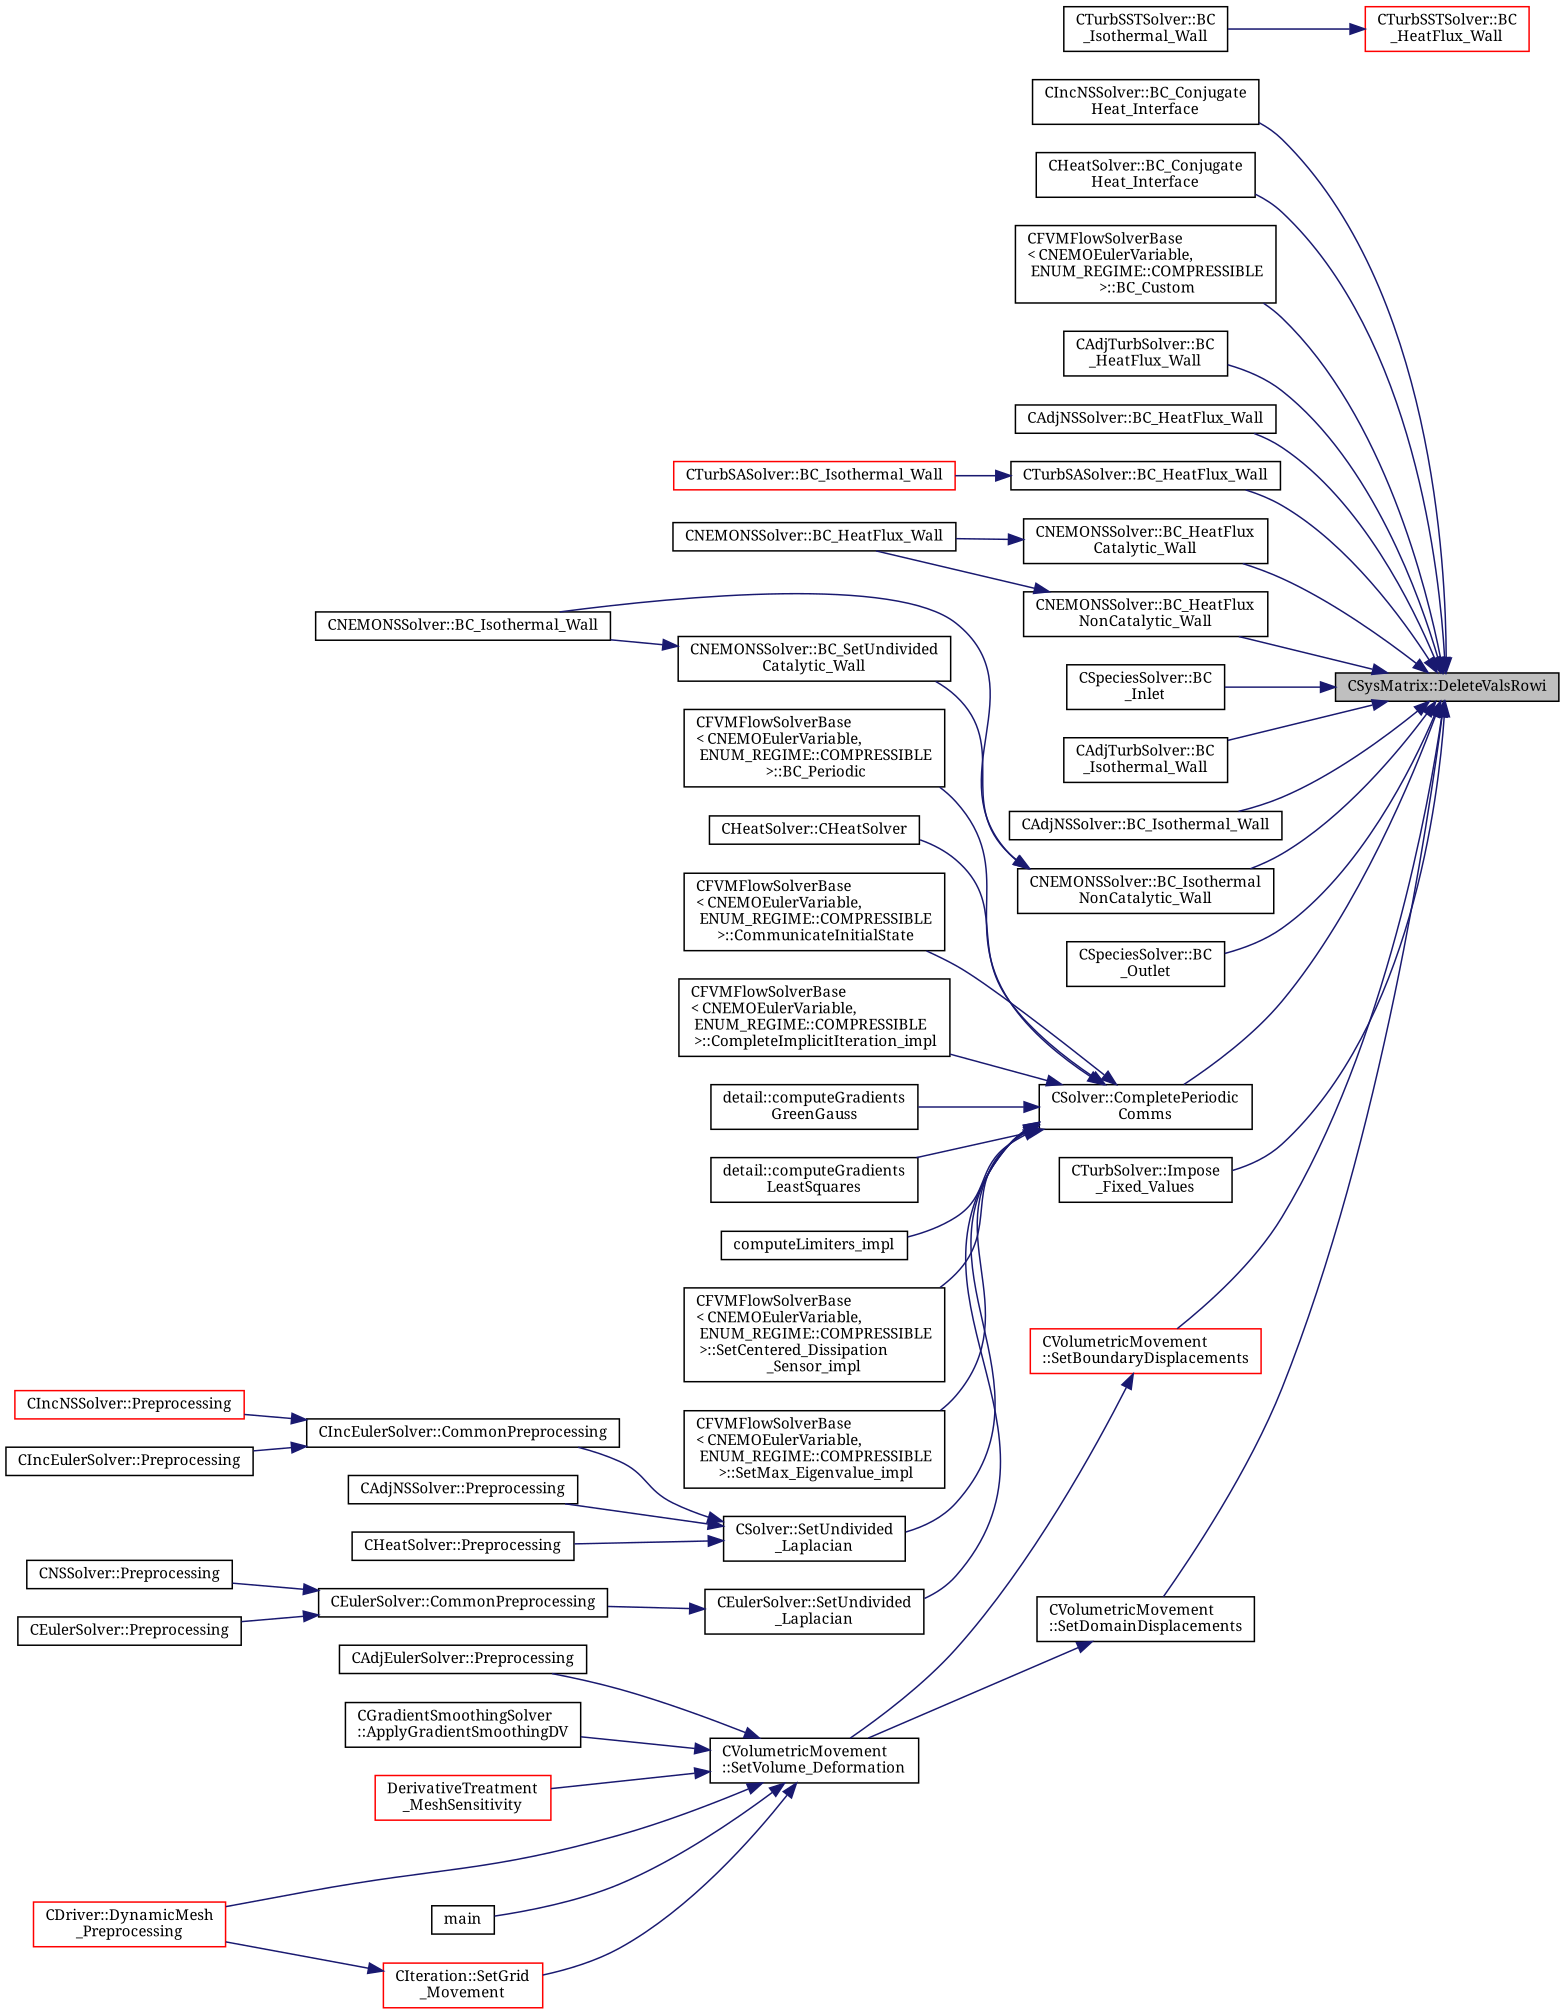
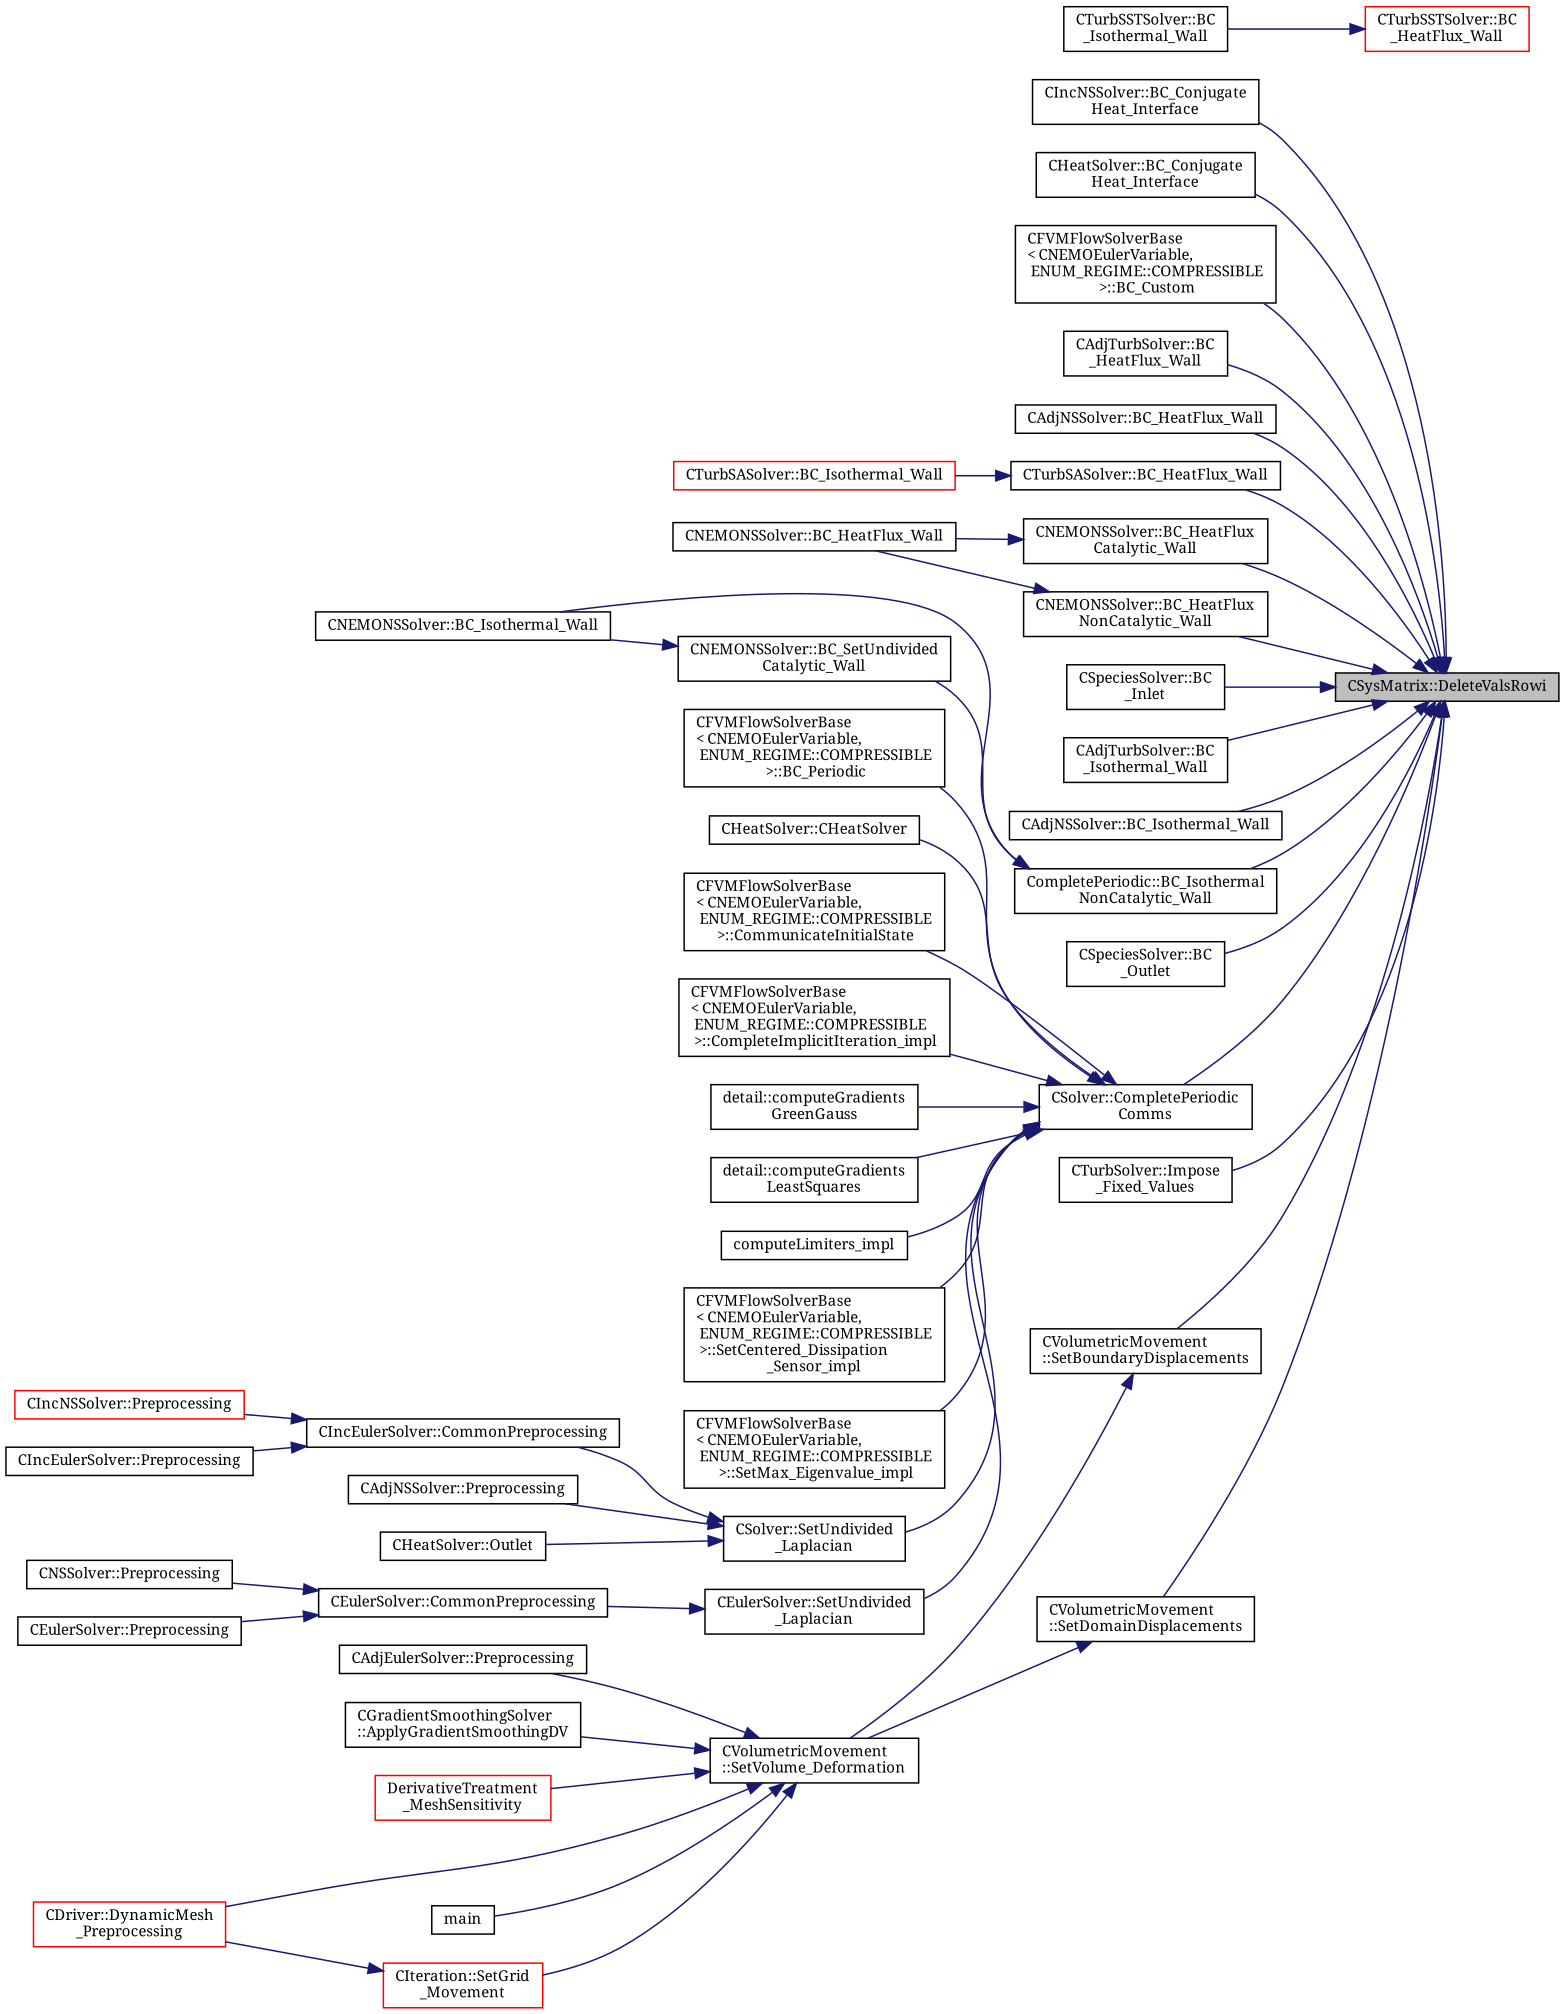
node "CNEMONSSolver::BC_Isothermal NonCatalytic_Wall": label "CNEMONSSolver::BC_Isothermal NonCatalytic_Wall" -> "CompletePeriodic::BC_Isothermal NonCatalytic_Wall"
node "CVolumetricMovement ::SetBoundaryDisplacements": color red -> black
node "CHeatSolver::Preprocessing": label "CHeatSolver::Preprocessing" -> "CHeatSolver::Outlet"
